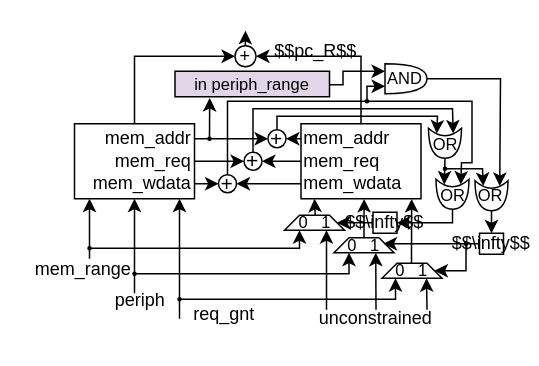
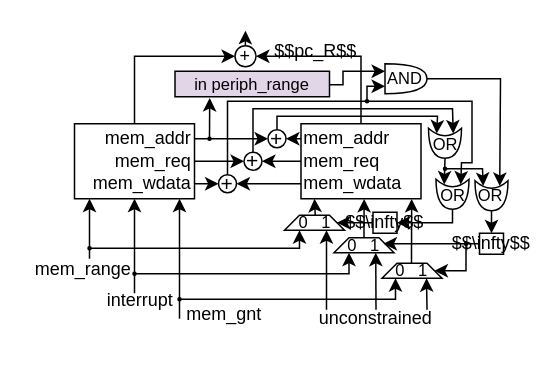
node "periph": label "periph" -> "interrupt"
node "req_gnt": label "req_gnt" -> "mem_gnt"
